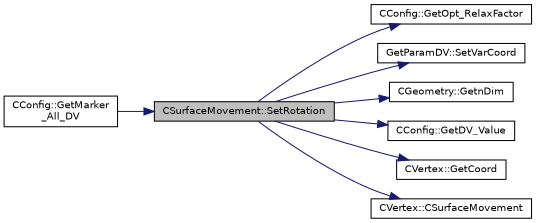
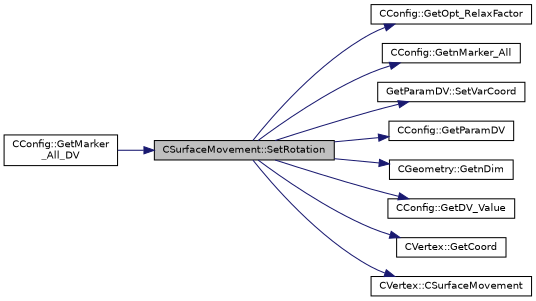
node "CConfig::GetnMarker_All": added
node "CConfig::GetParamDV": added
